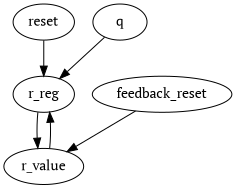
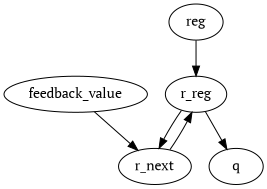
node "reset": label "reset" -> "reg"
edge "q" -> "r_reg": reversed
node "feedback_reset": label "feedback_reset" -> "feedback_value"
node "r_value": label "r_value" -> "r_next"
